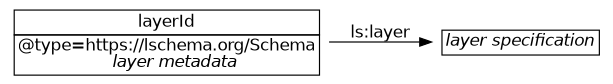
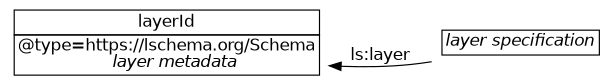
edge "layerId" -> "layer specification": reversed
